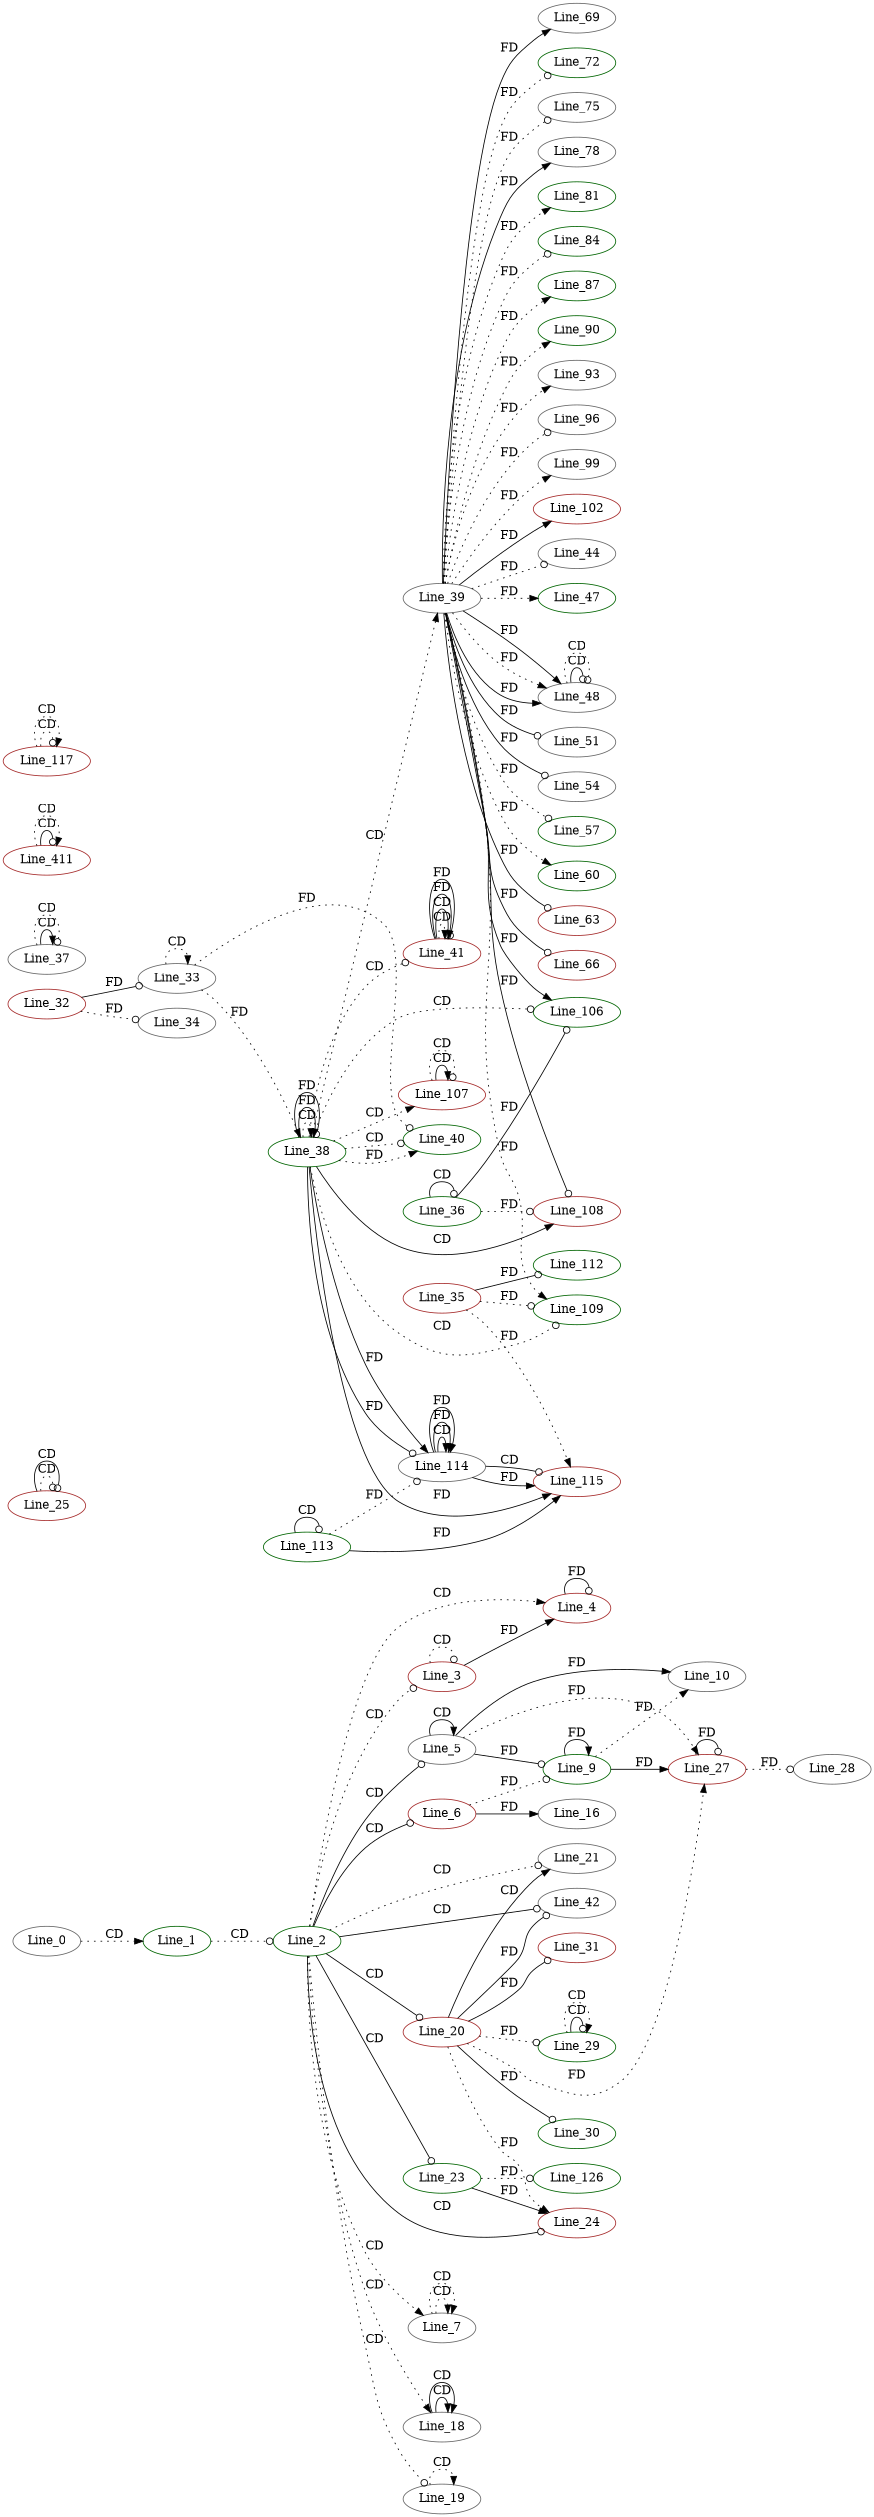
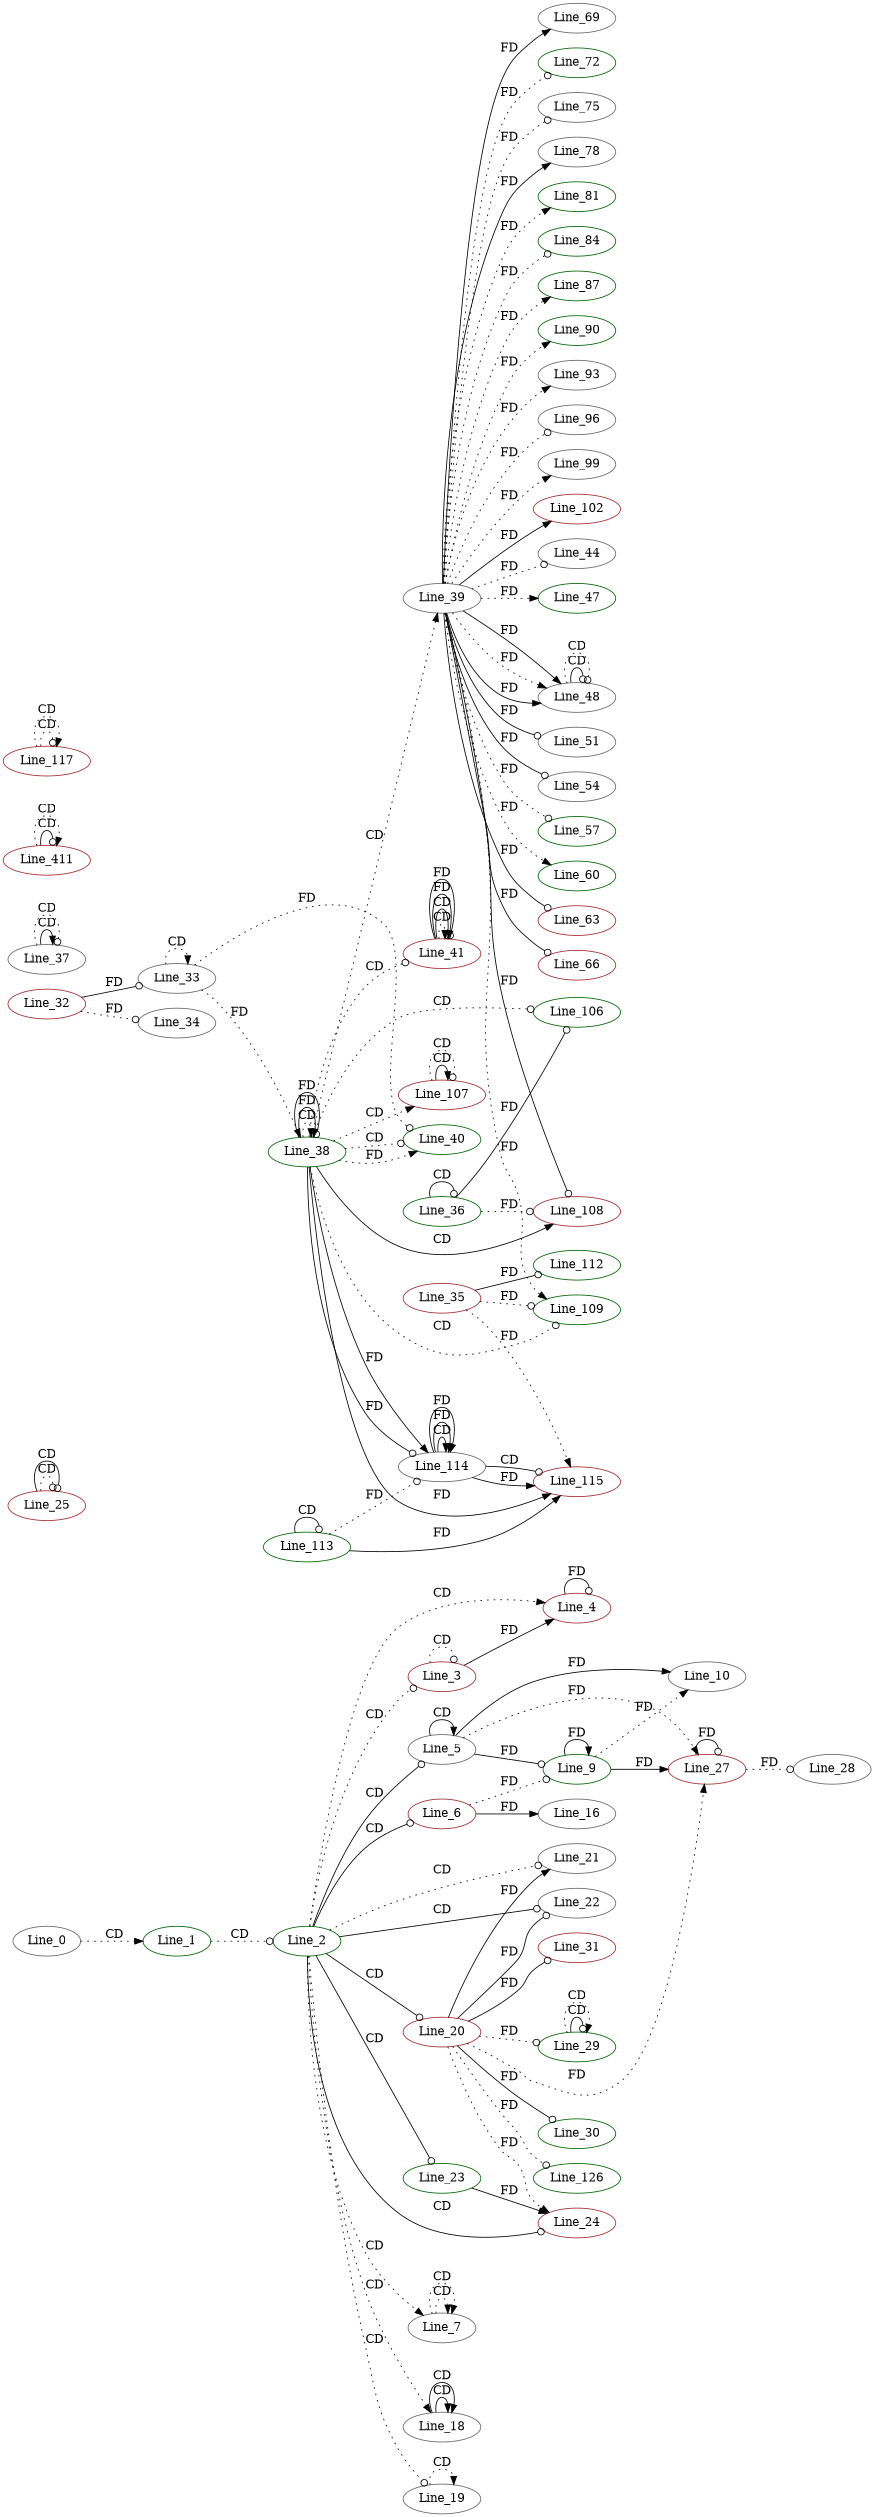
edge "Line_39" -> "Line_106": removed, label "FD"
edge "Line_20" -> "Line_21": label "CD" -> "FD"
node "Line_42": label "Line_42" -> "Line_22"
edge "Line_23" -> "Line_126": now "Line_20" -> "Line_126"
